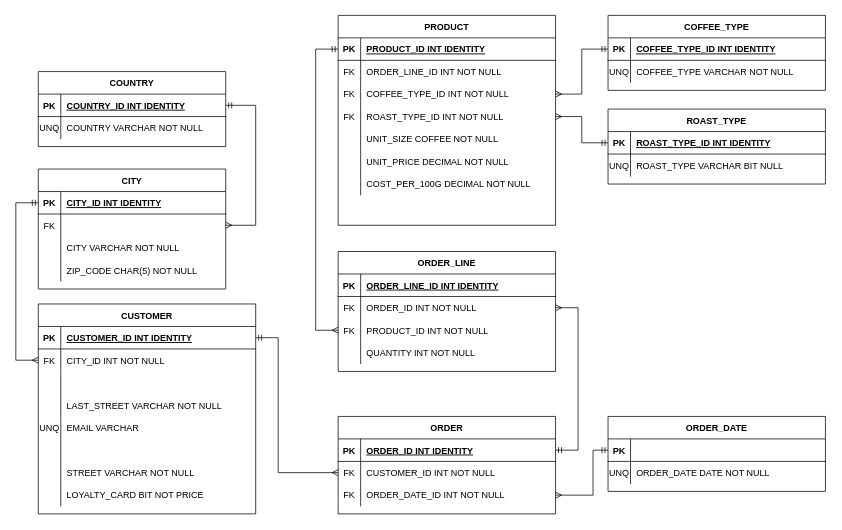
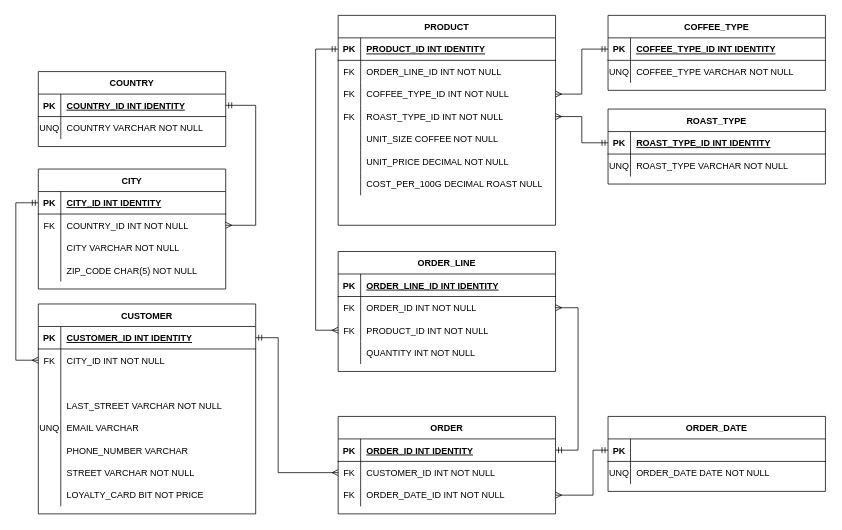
node "ROAST_TYPE VARCHAR BIT NULL": label "ROAST_TYPE VARCHAR BIT NULL" -> "ROAST_TYPE VARCHAR NOT NULL"
node "COST_PER_100G DECIMAL NOT NULL": label "COST_PER_100G DECIMAL NOT NULL" -> "COST_PER_100G DECIMAL ROAST NULL"
node "COUNTRY_ID INT NOT NULL": added
node "PHONE_NUMBER VARCHAR": added
